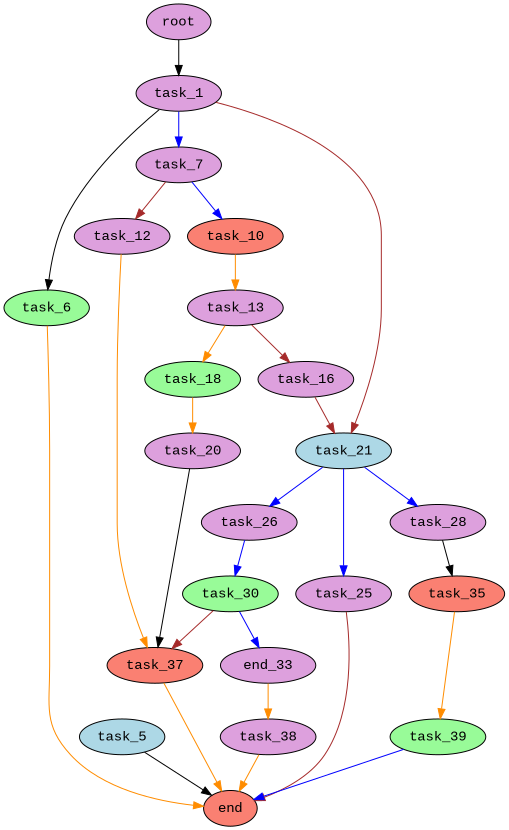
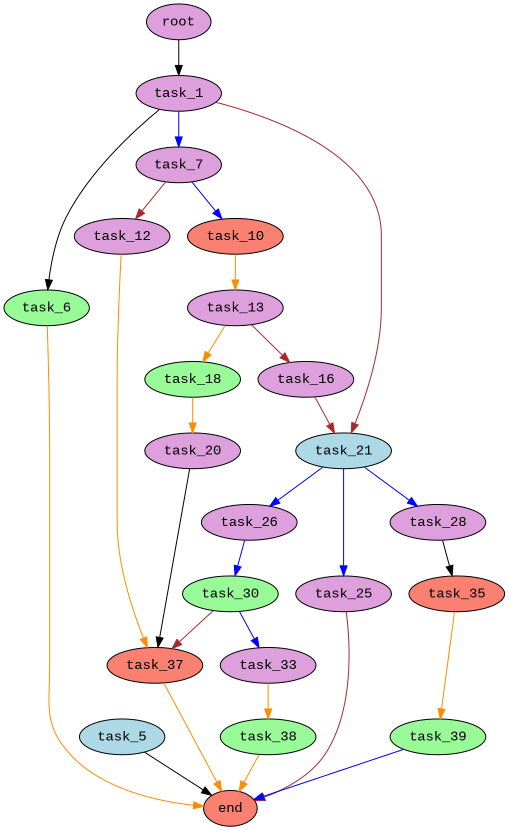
node "end_33": label "end_33" -> "task_33"
node "task_38": fillcolor plum -> palegreen
